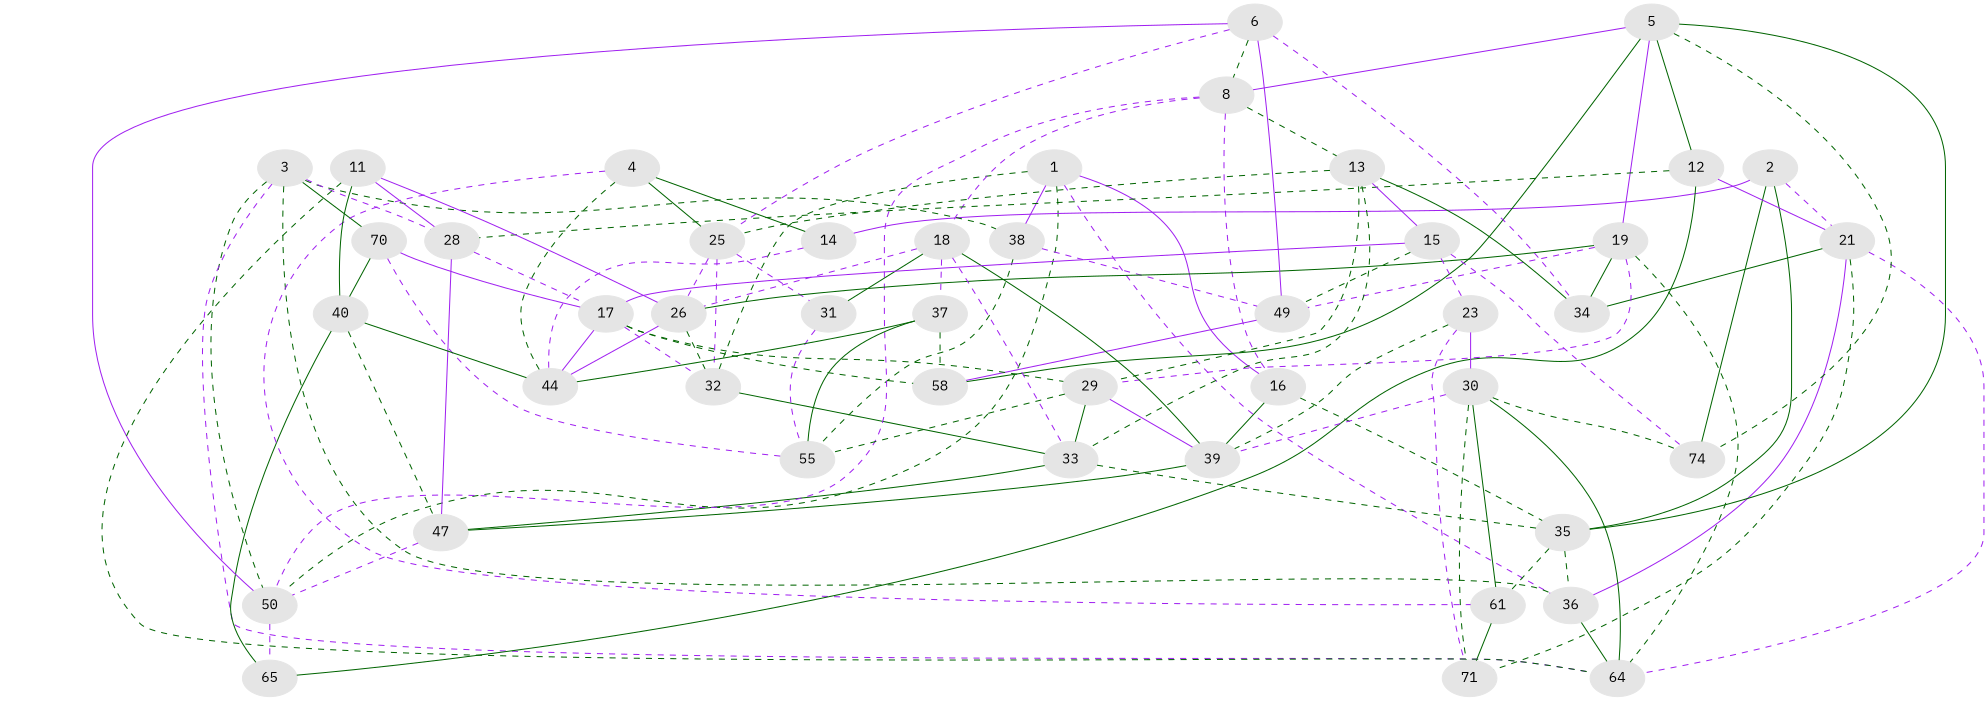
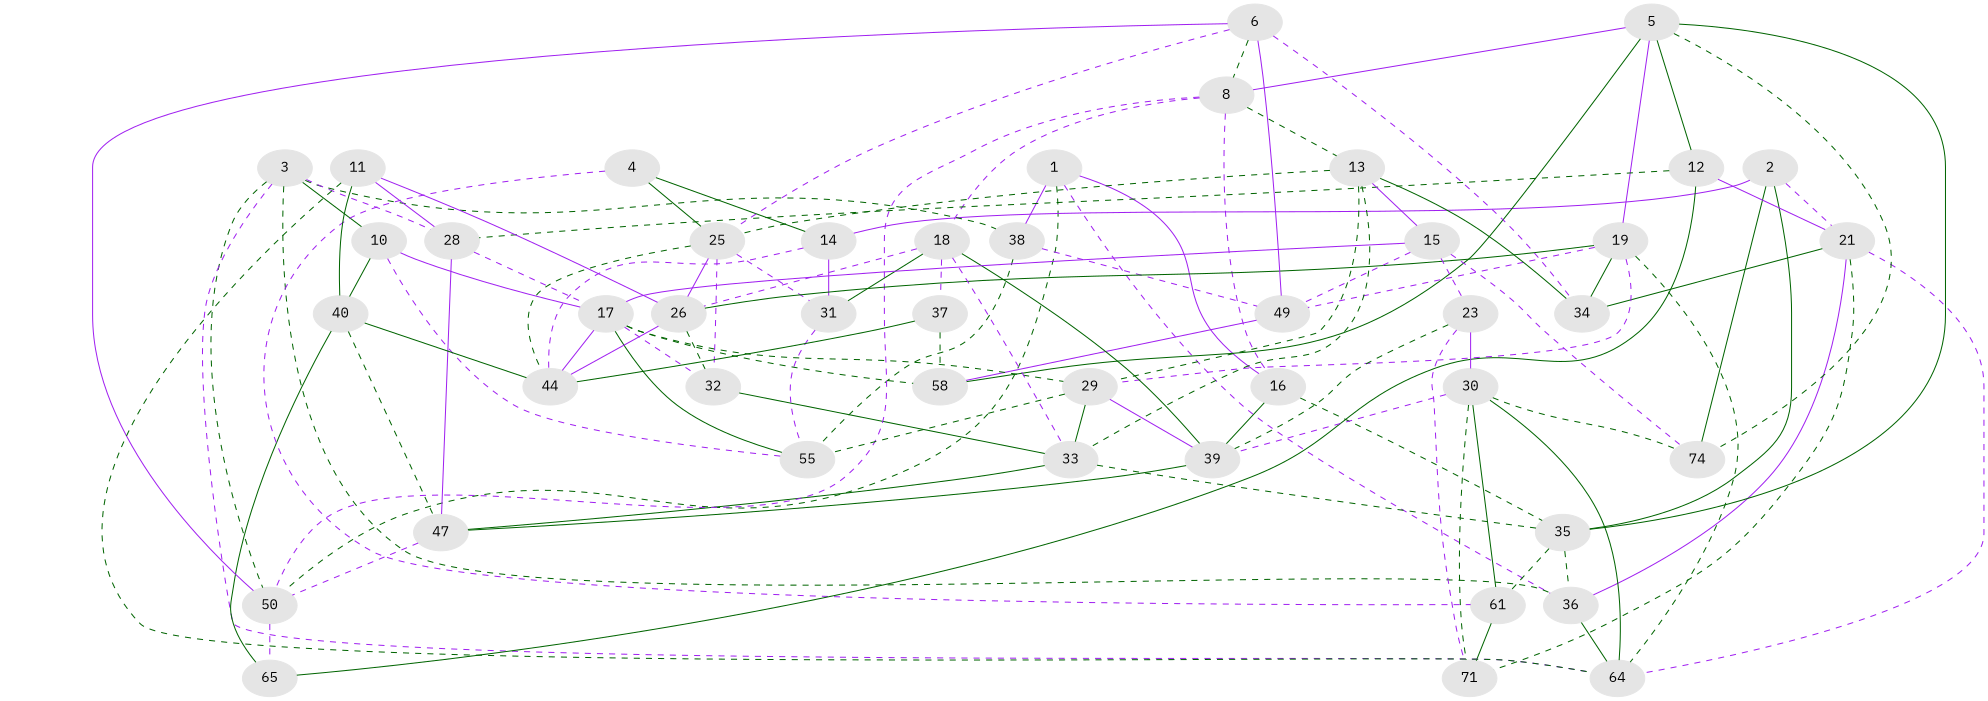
edge "1" -- "32": removed
node "70": label "70" -> "10"
edge "4" -- "44": now "25" -- "44"
edge "25" -- "26": style dashed -> solid
edge "15" -- "49": color darkgreen -> purple
edge "14" -- "31": added
edge "37" -- "55": now "17" -- "55"
